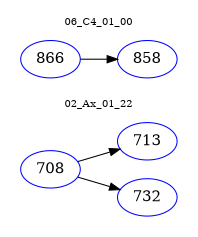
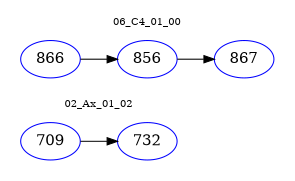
node "858": label "858" -> "856"
node "867": added
cluster "02_Ax_01_22": label "02_Ax_01_22" -> "02_Ax_01_02"
node "713": removed
node "708": label "708" -> "709"
